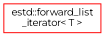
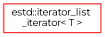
node "estd::forward_list _iterator< T >": label "estd::forward_list _iterator< T >" -> "estd::iterator_list _iterator< T >"
